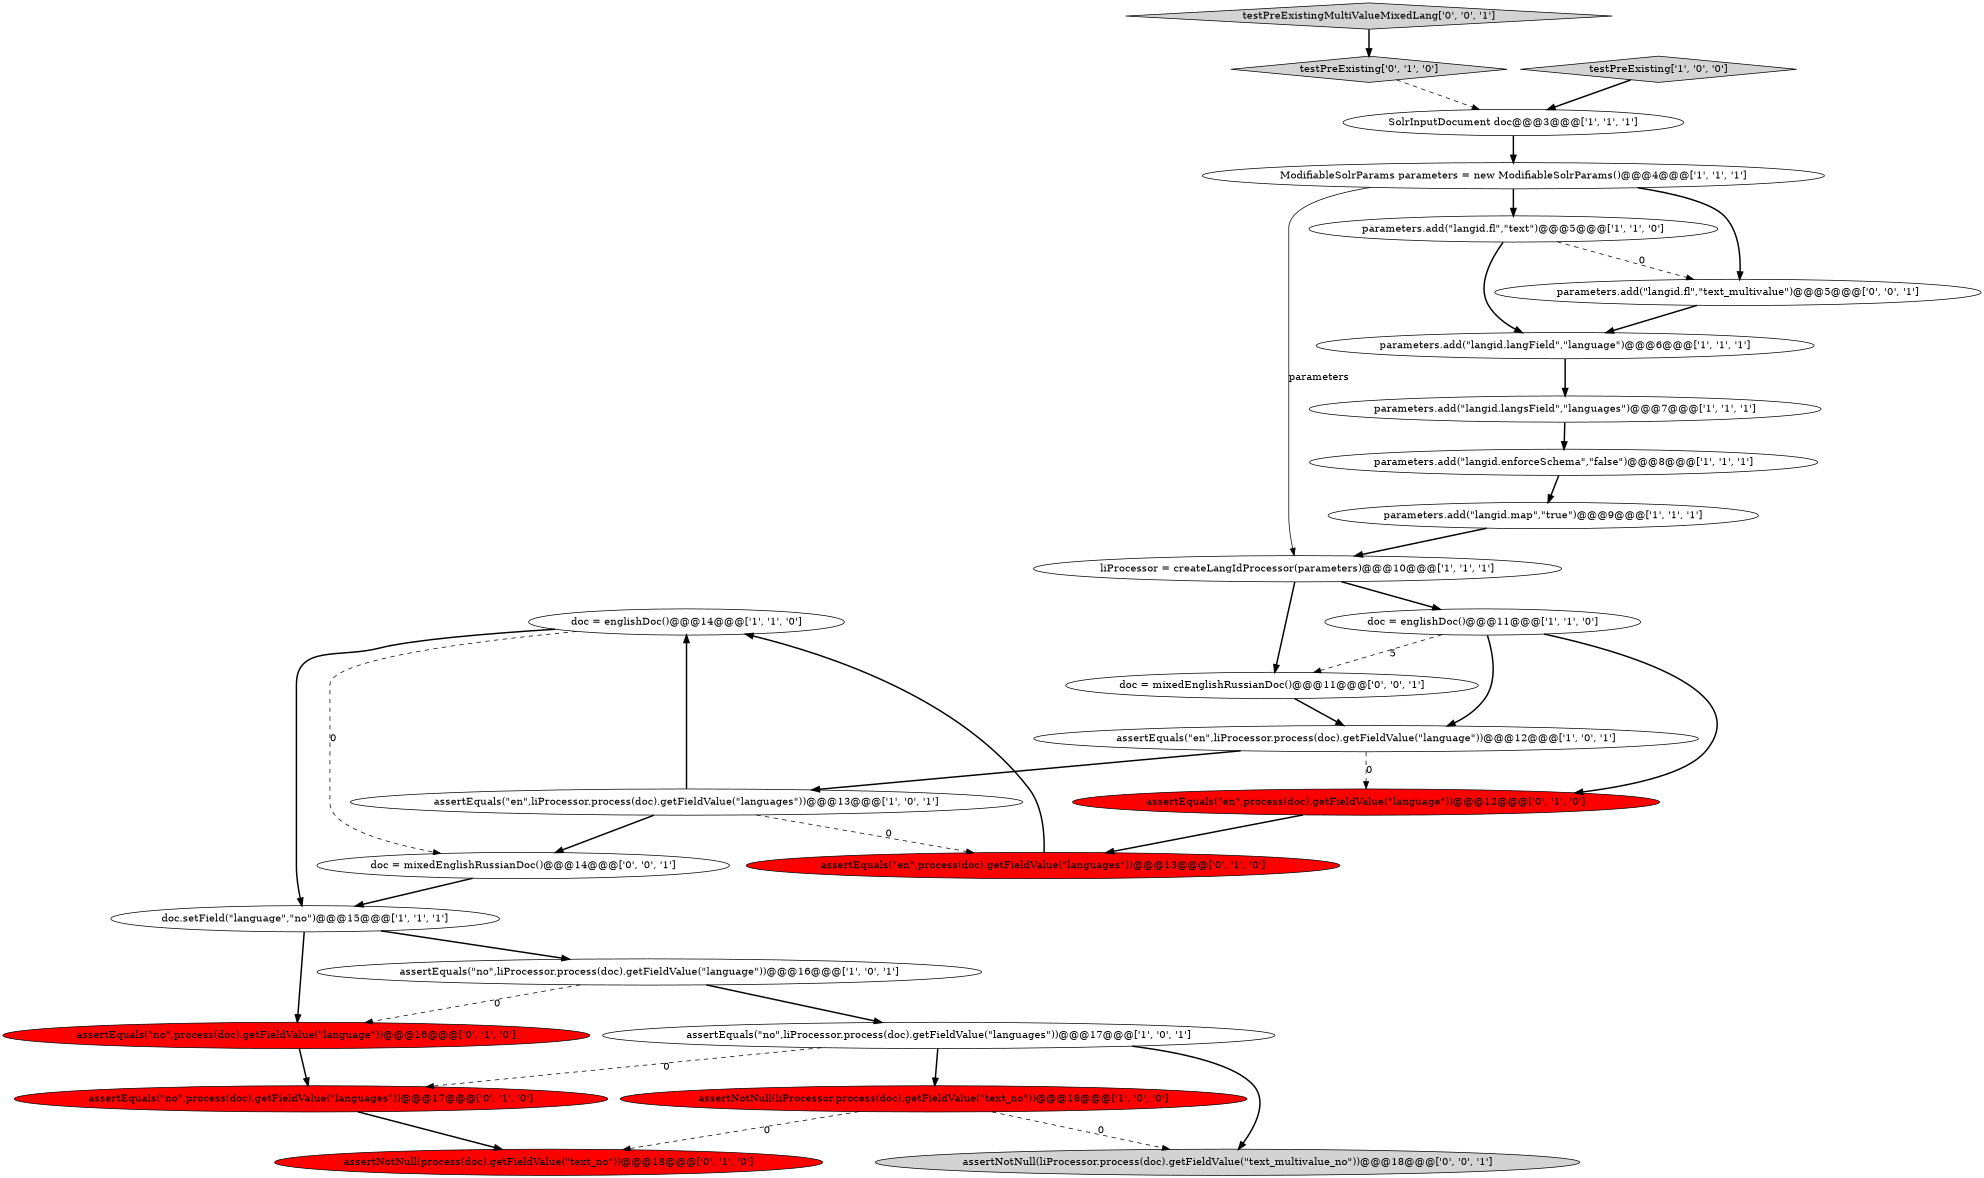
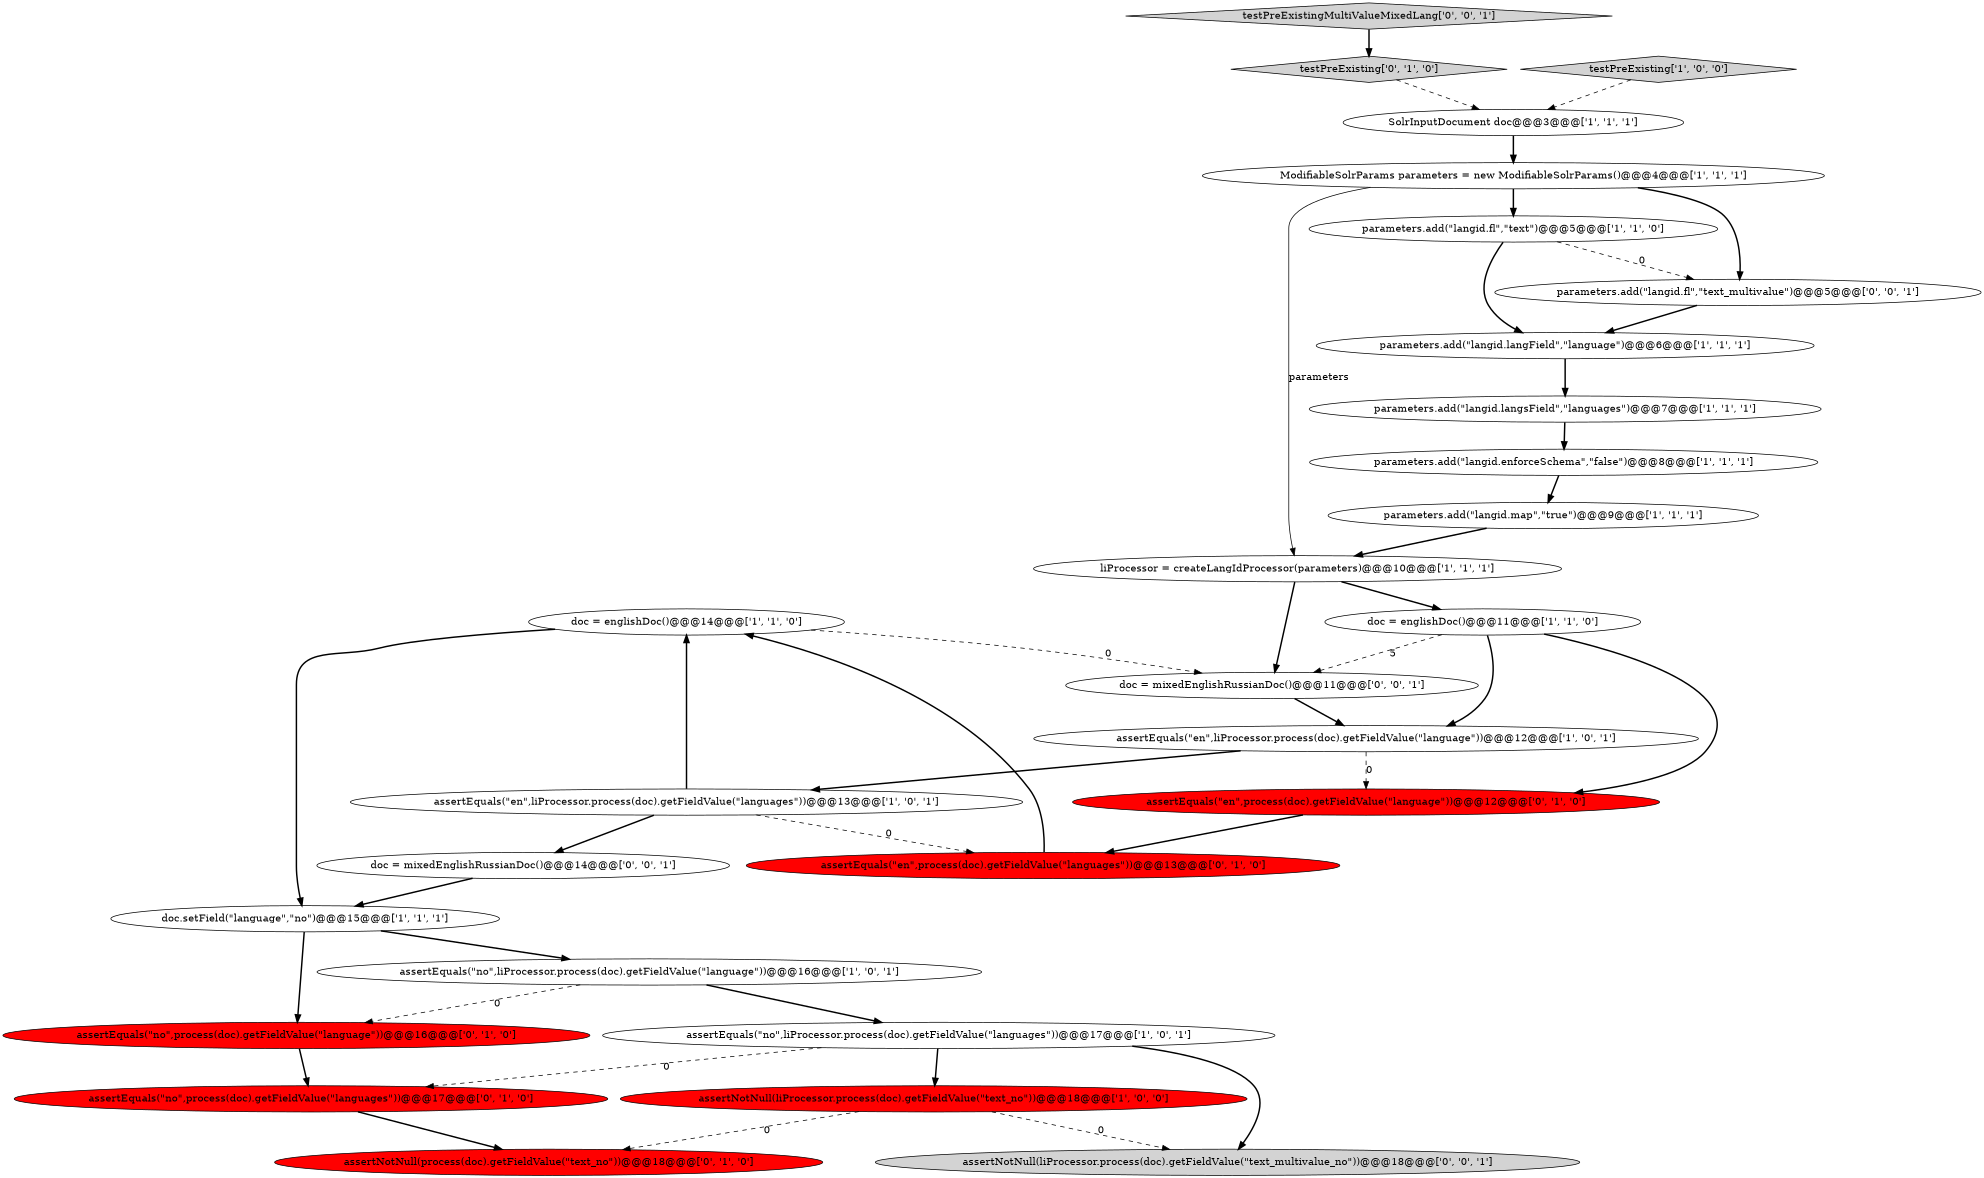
edge "testPreExisting['1', '0', '0']" -> "SolrInputDocument doc@@@3@@@['1', '1', '1']": style bold -> dashed
edge "doc = englishDoc()@@@14@@@['1', '1', '0']" -> "doc = mixedEnglishRussianDoc()@@@14@@@['0', '0', '1']": now "doc = englishDoc()@@@14@@@['1', '1', '0']" -> "doc = mixedEnglishRussianDoc()@@@11@@@['0', '0', '1']"
